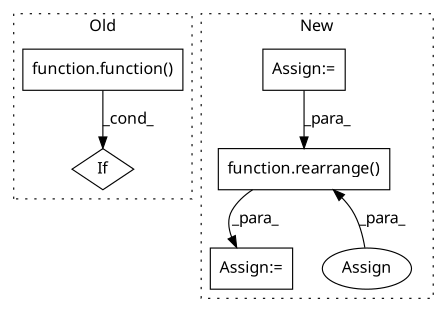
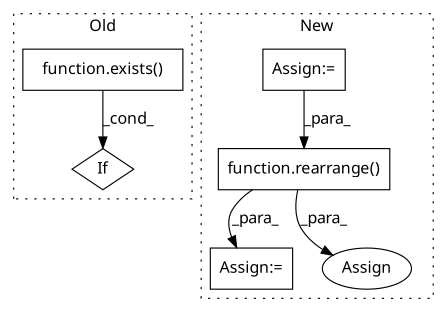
node "function.function()": label "function.function()" -> "function.exists()"
edge "Assign" -> "function.rearrange()": reversed
